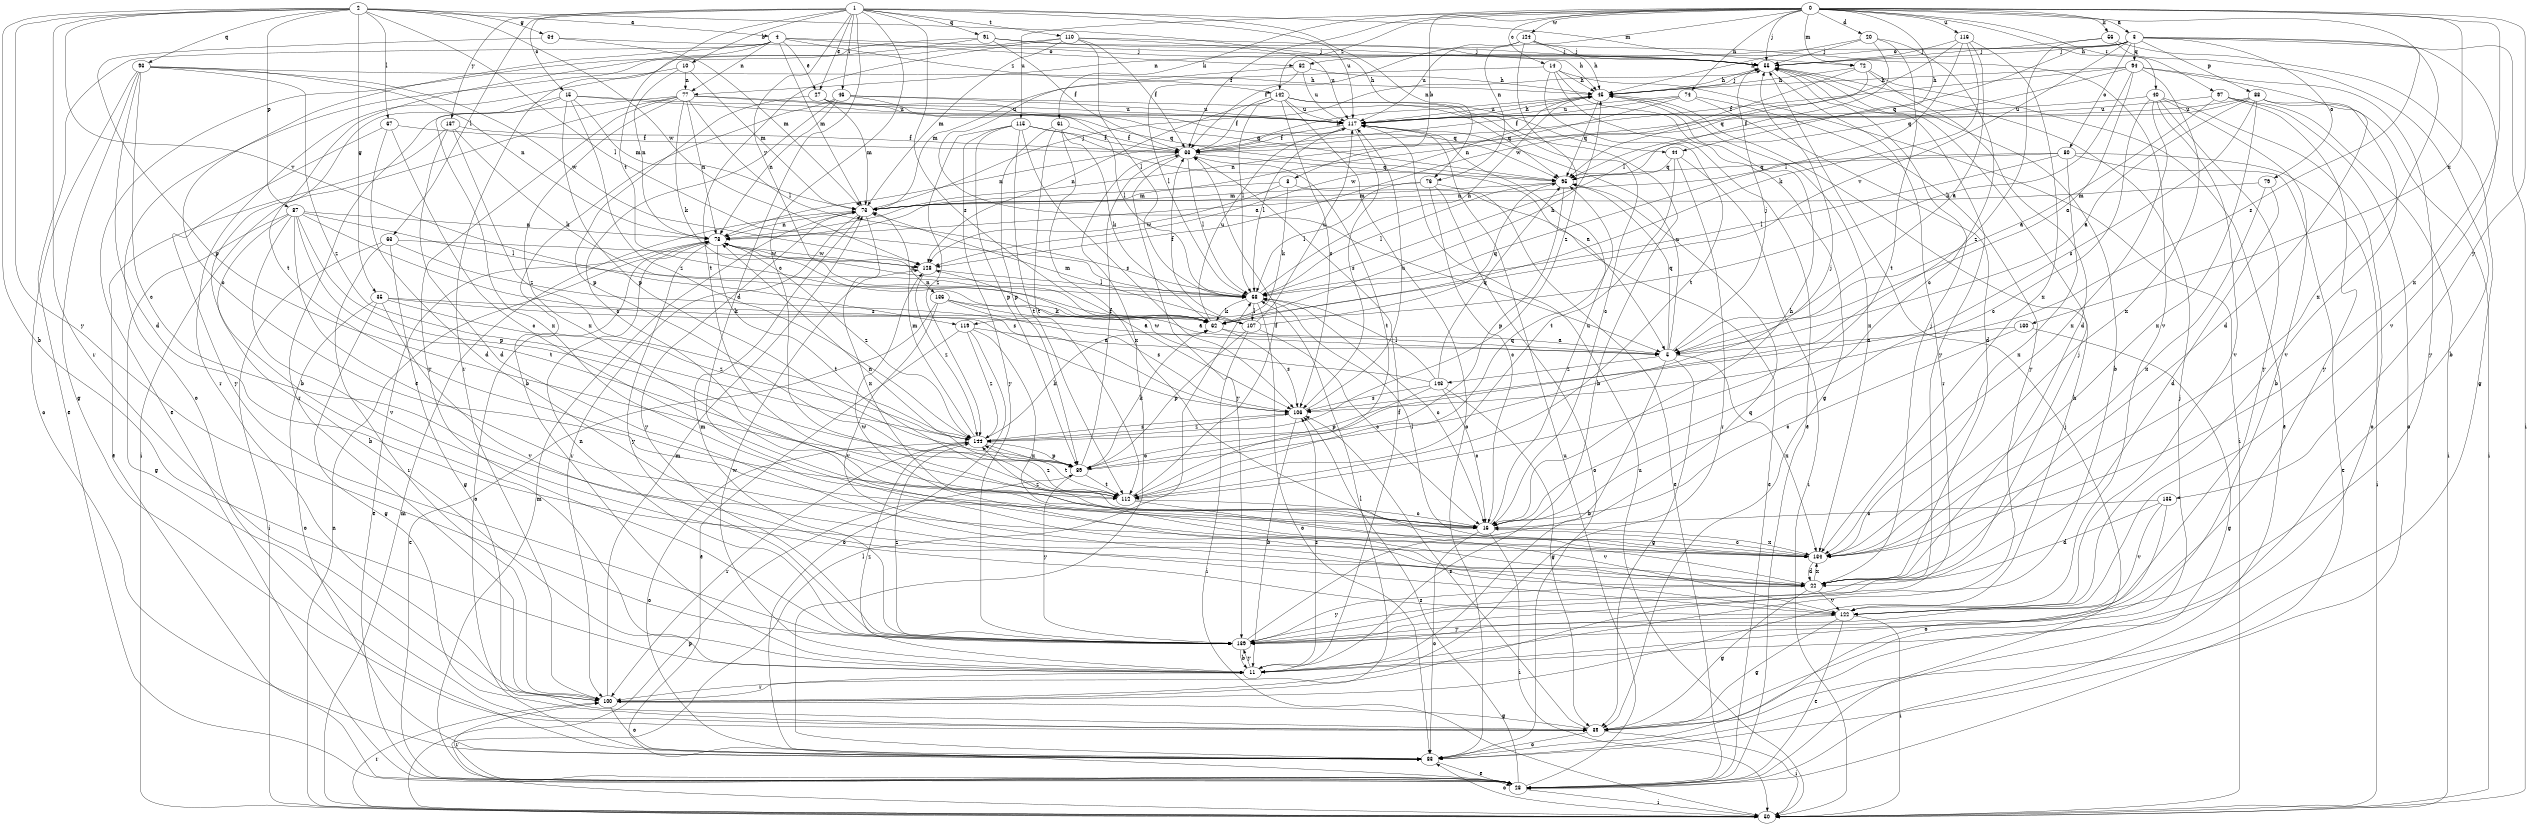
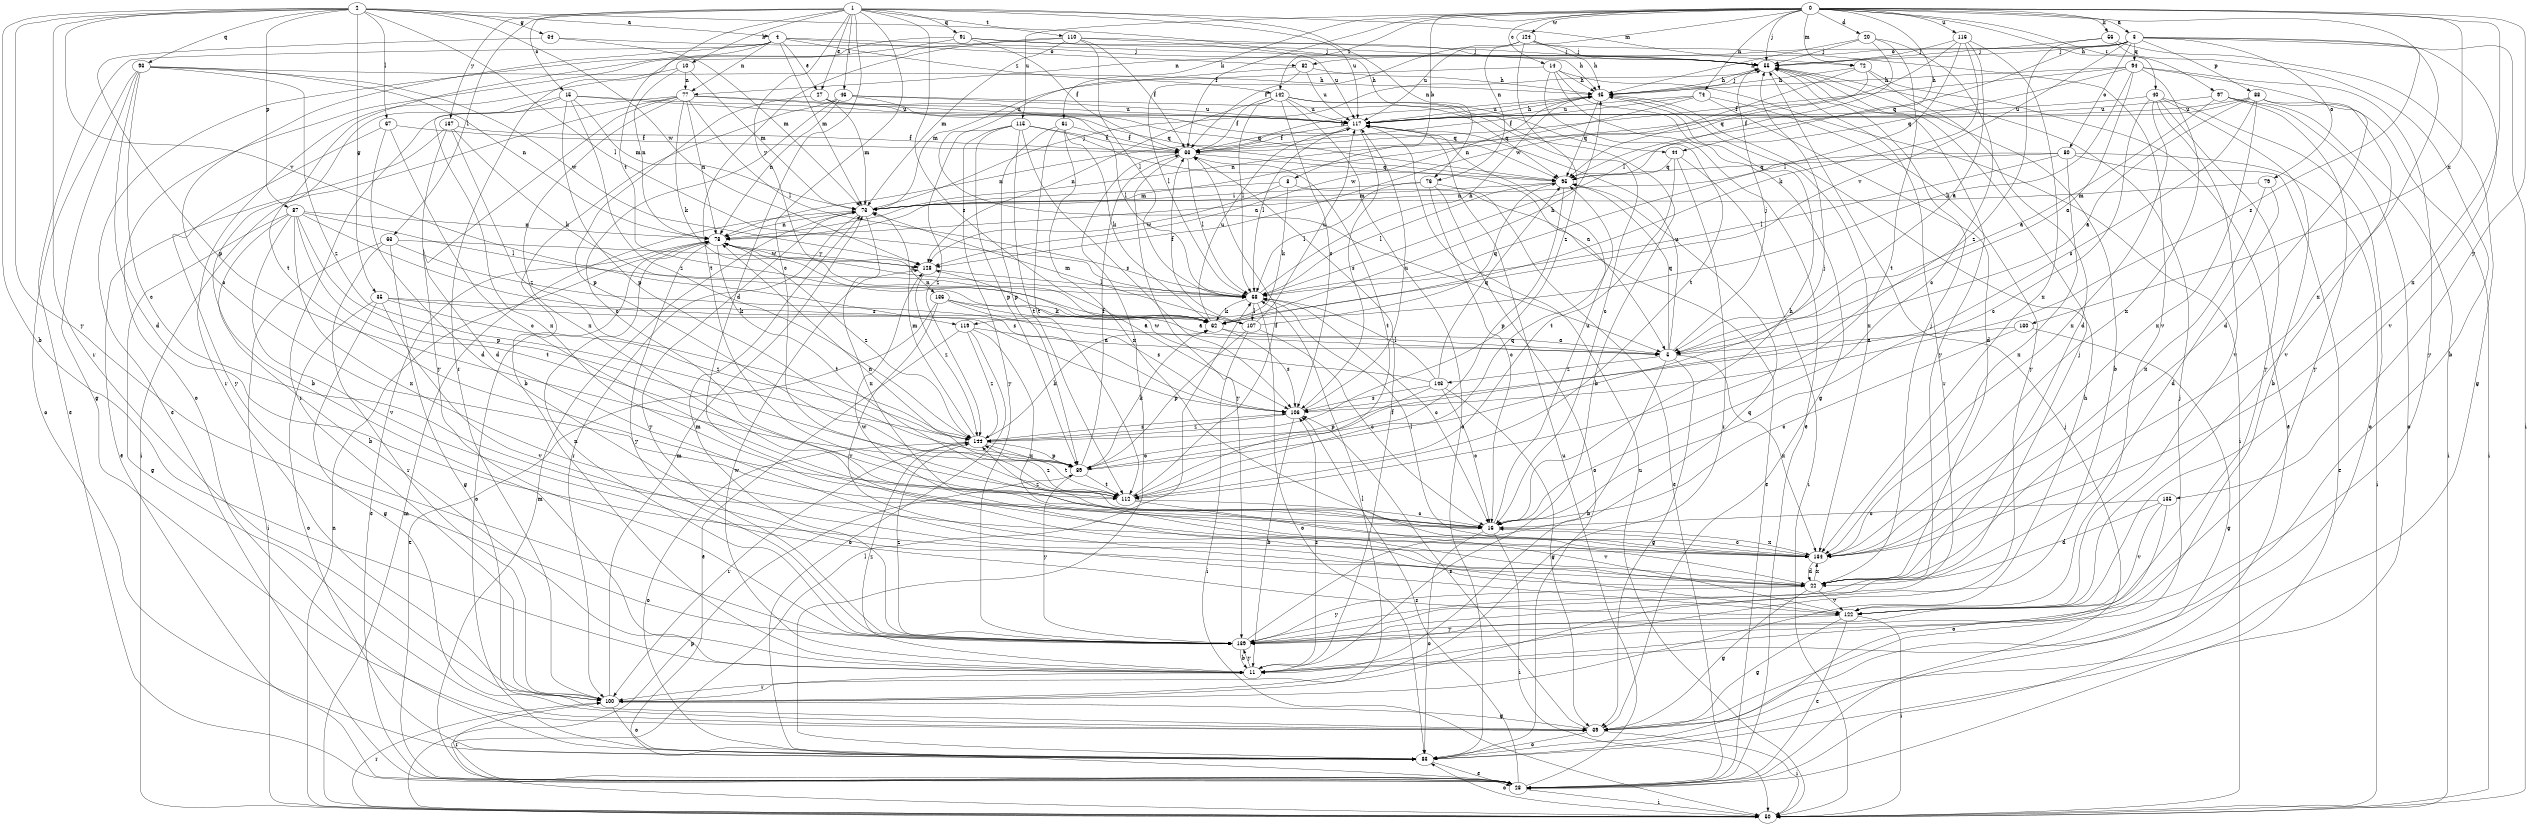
edge "76" -> "73": label "m" -> "i"
edge "78" -> "128": label "w" -> "y"
edge "87" -> "134": label "e" -> "x"
